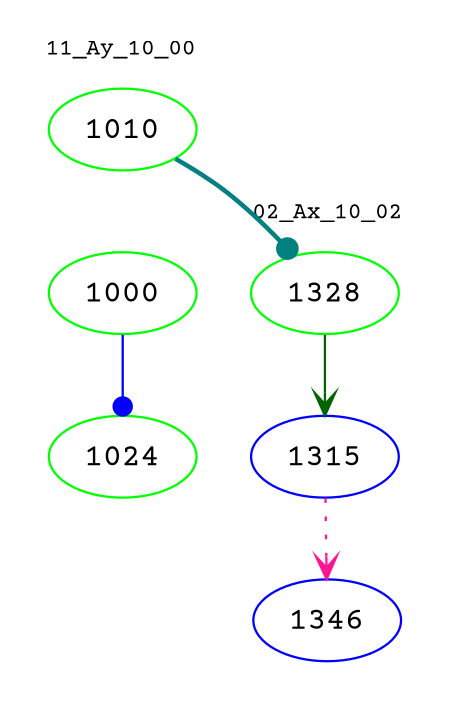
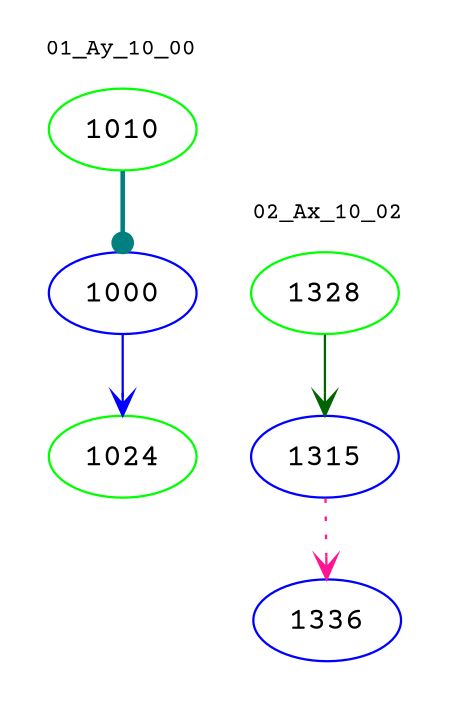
cluster "11_Ay_10_00": label "11_Ay_10_00" -> "01_Ay_10_00"
edge "1010" -> "1328": now "1010" -> "1000"
node "1000": color green -> blue
edge "1000" -> "1024": arrowhead dot -> vee
node "1346": label "1346" -> "1336"
